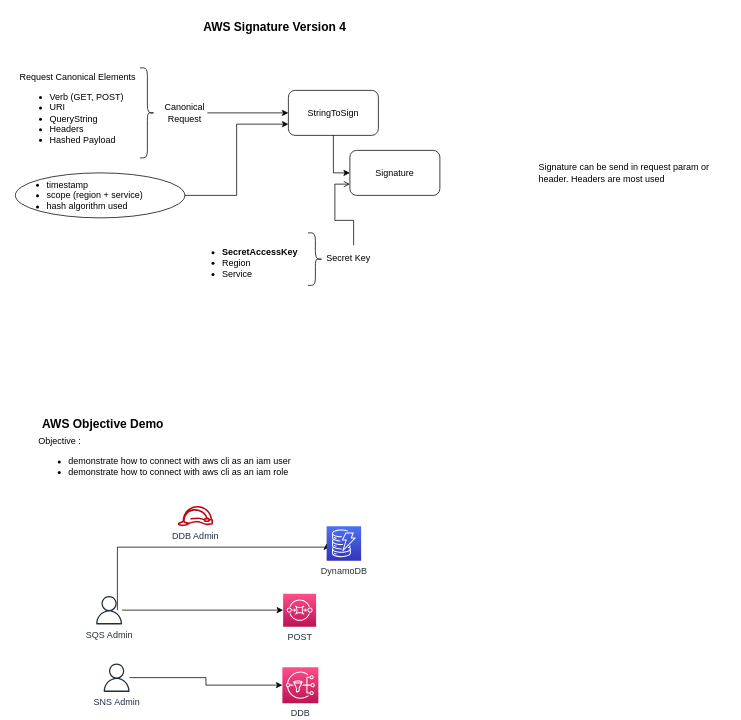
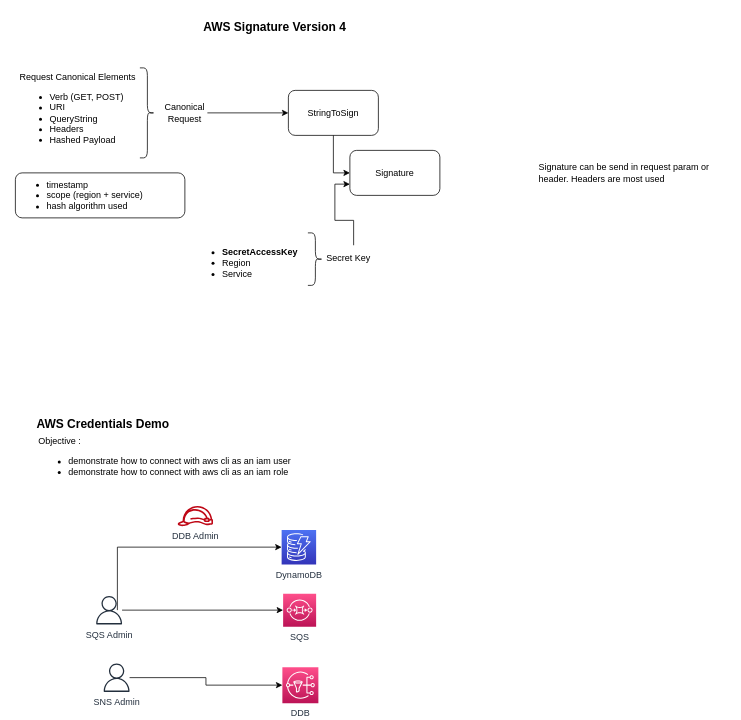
edge "timestamp scope (region + service) hash algorithm used" -> "StringToSign": removed
edge "Secret Key" -> "Signature": arrowhead open -> classic
node "timestamp scope (region + service) hash algorithm used": shape ellipse -> rounded rectangle
node "AWS Objective Demo": label "AWS Objective Demo" -> "AWS Credentials Demo"
node "DynamoDB": moved (344, 543) -> (299, 547)
node "POST": label "POST" -> "SQS"
